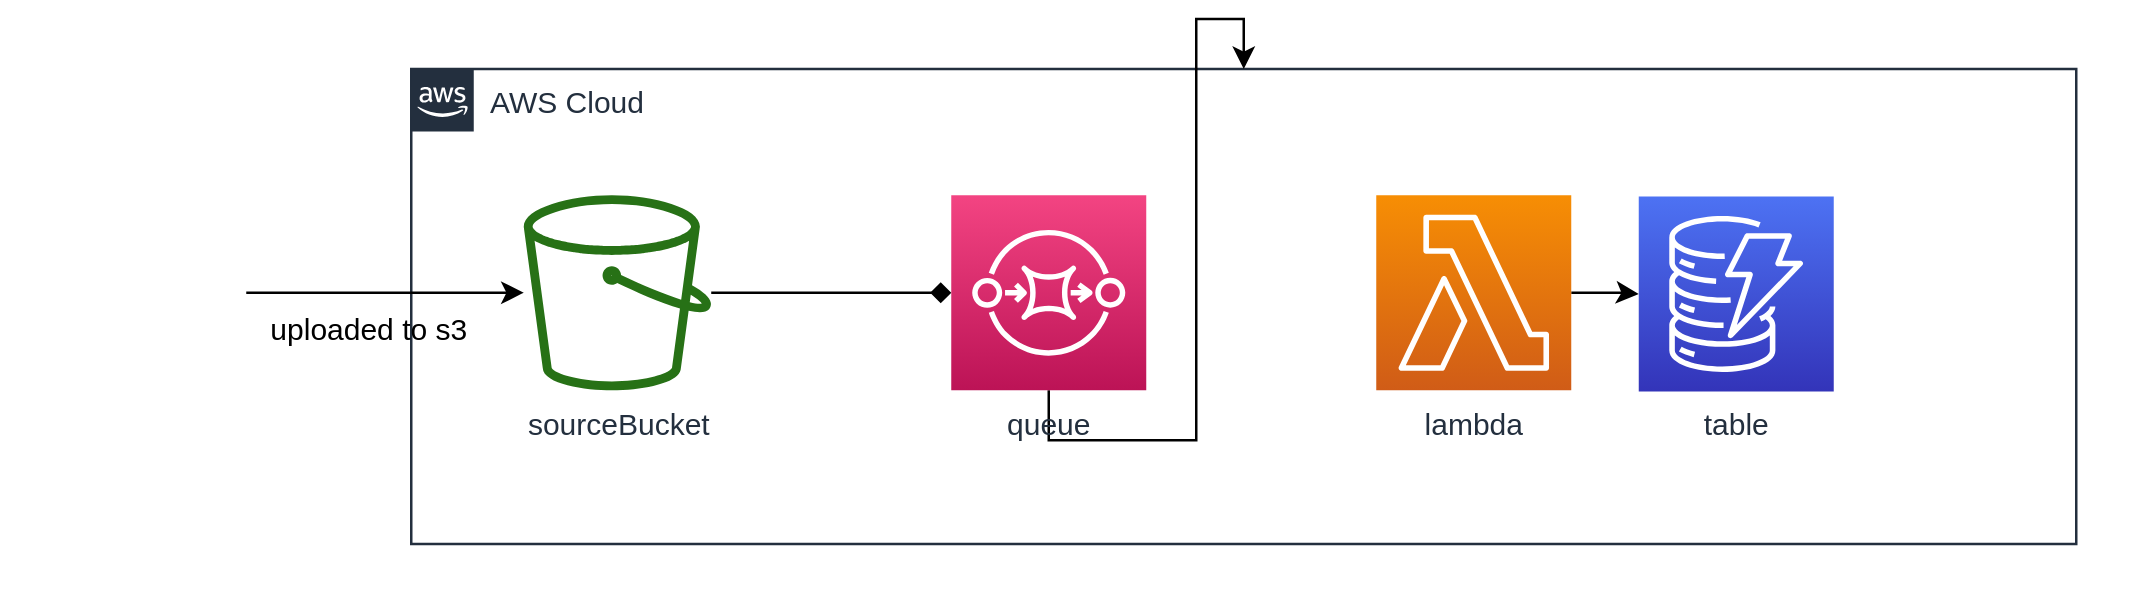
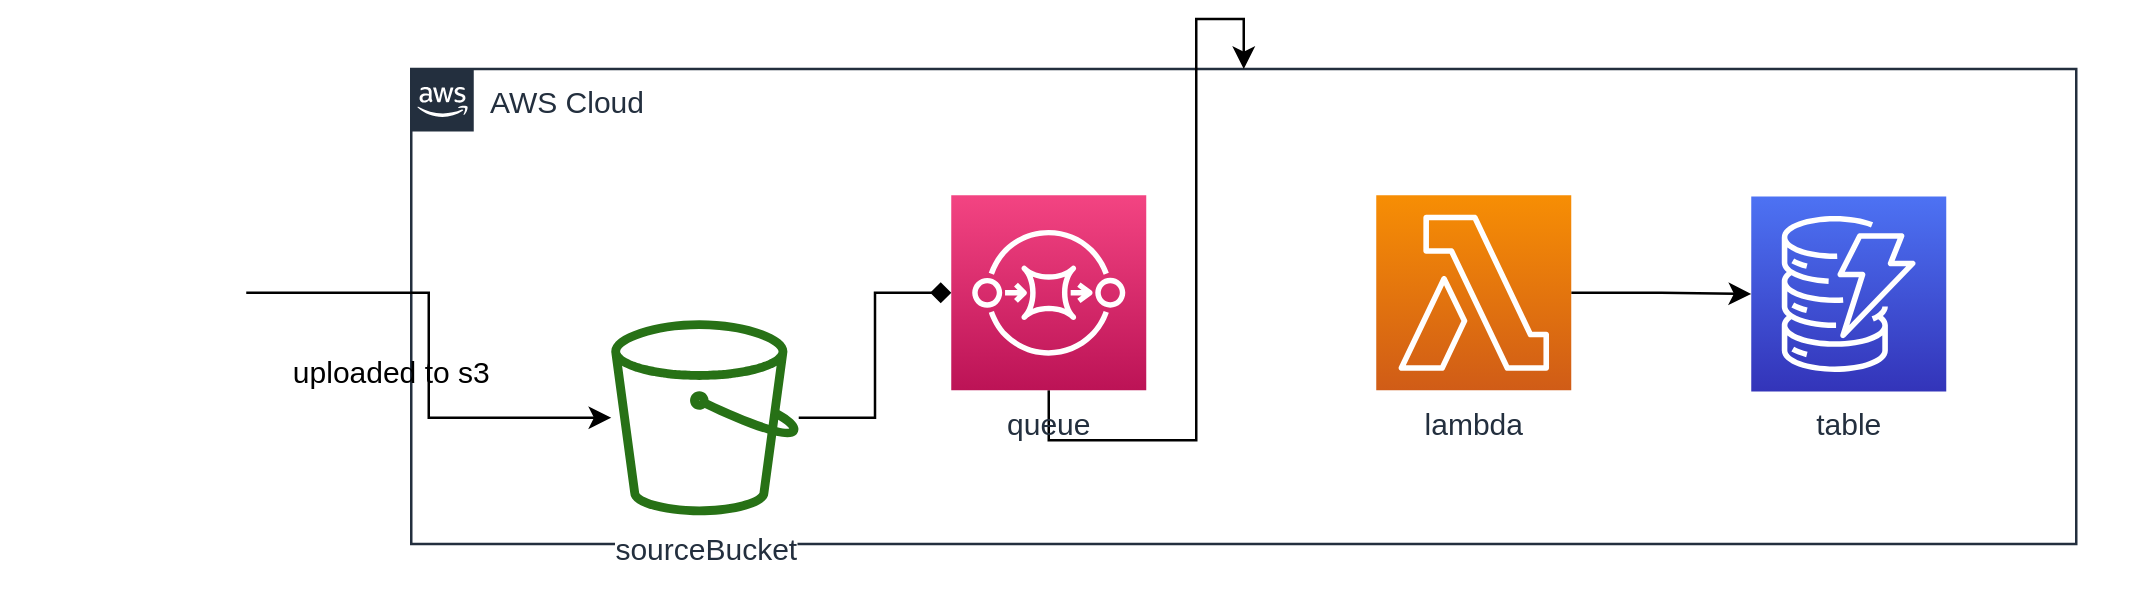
node "sourceBucket": moved (618, 293) -> (705, 418)
node "table": moved (1736, 294) -> (1849, 294)
